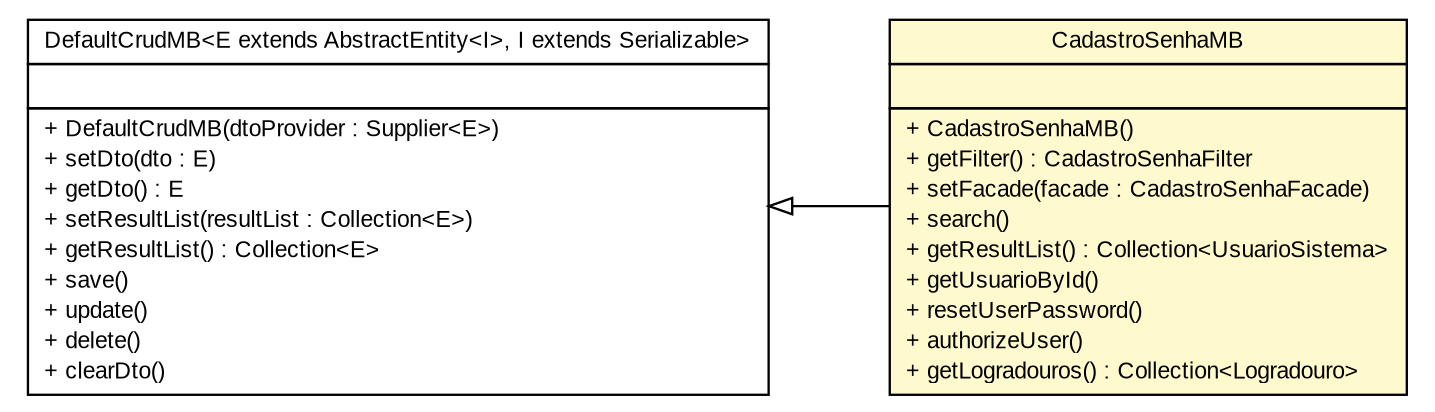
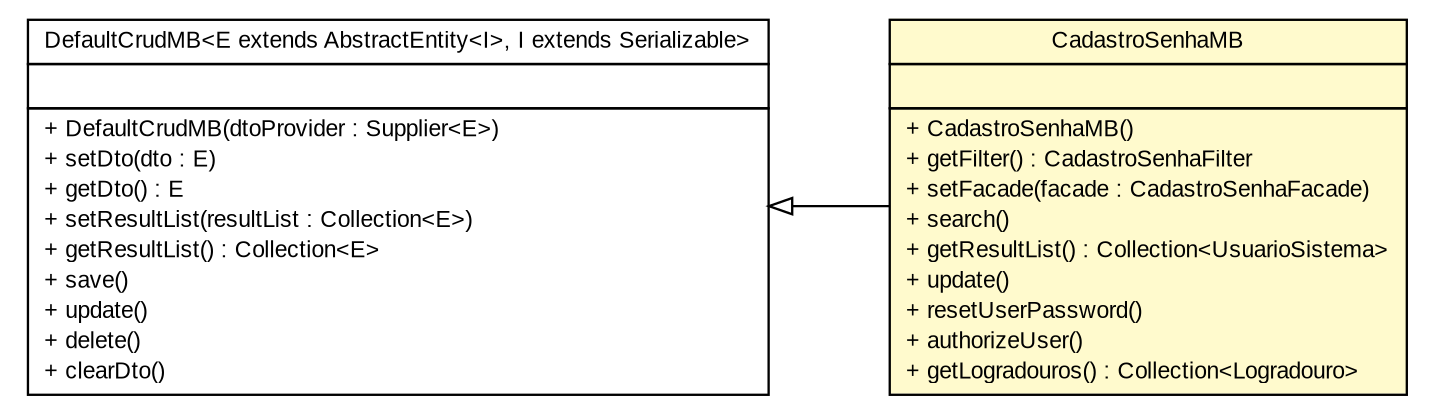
node "CadastroSenhaMB": text "+ getUsuarioById()" -> "+ update()"
